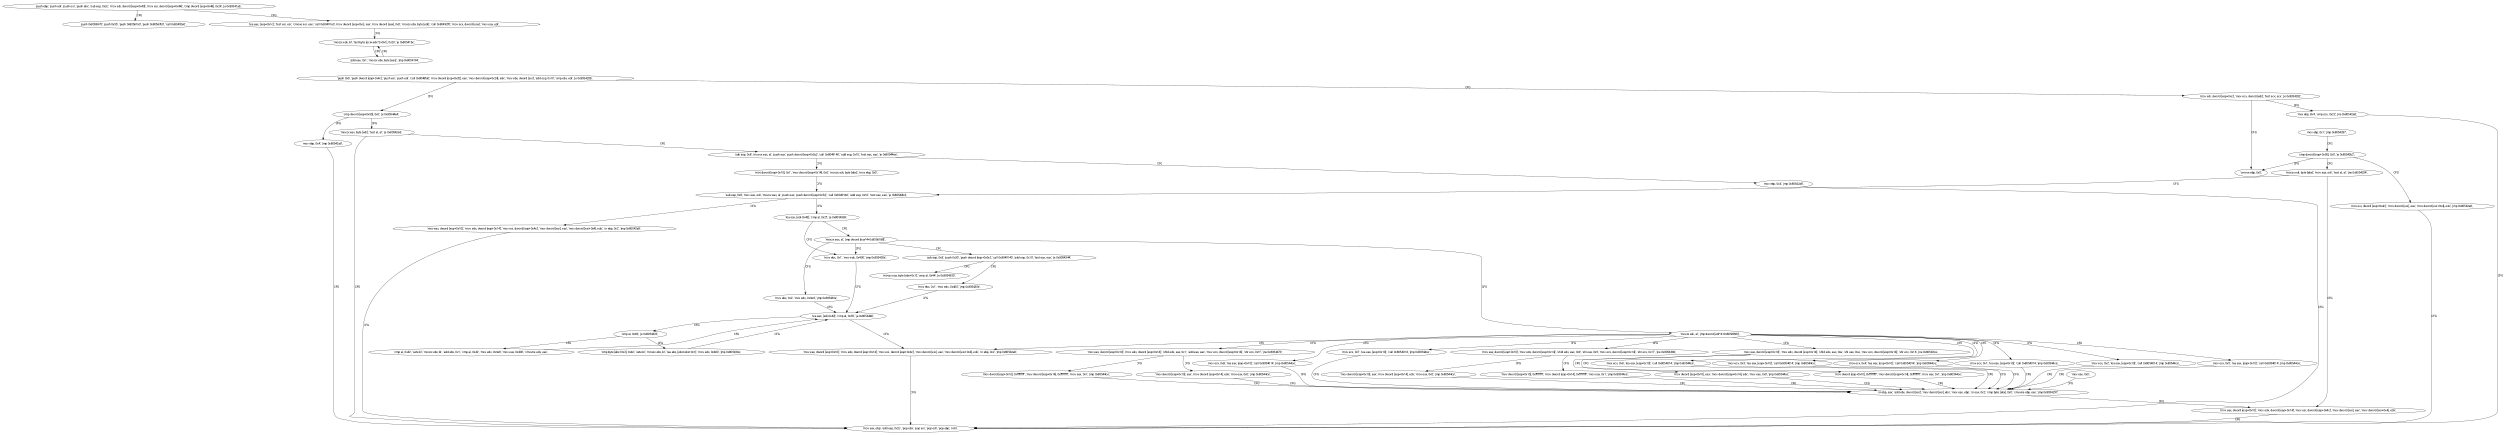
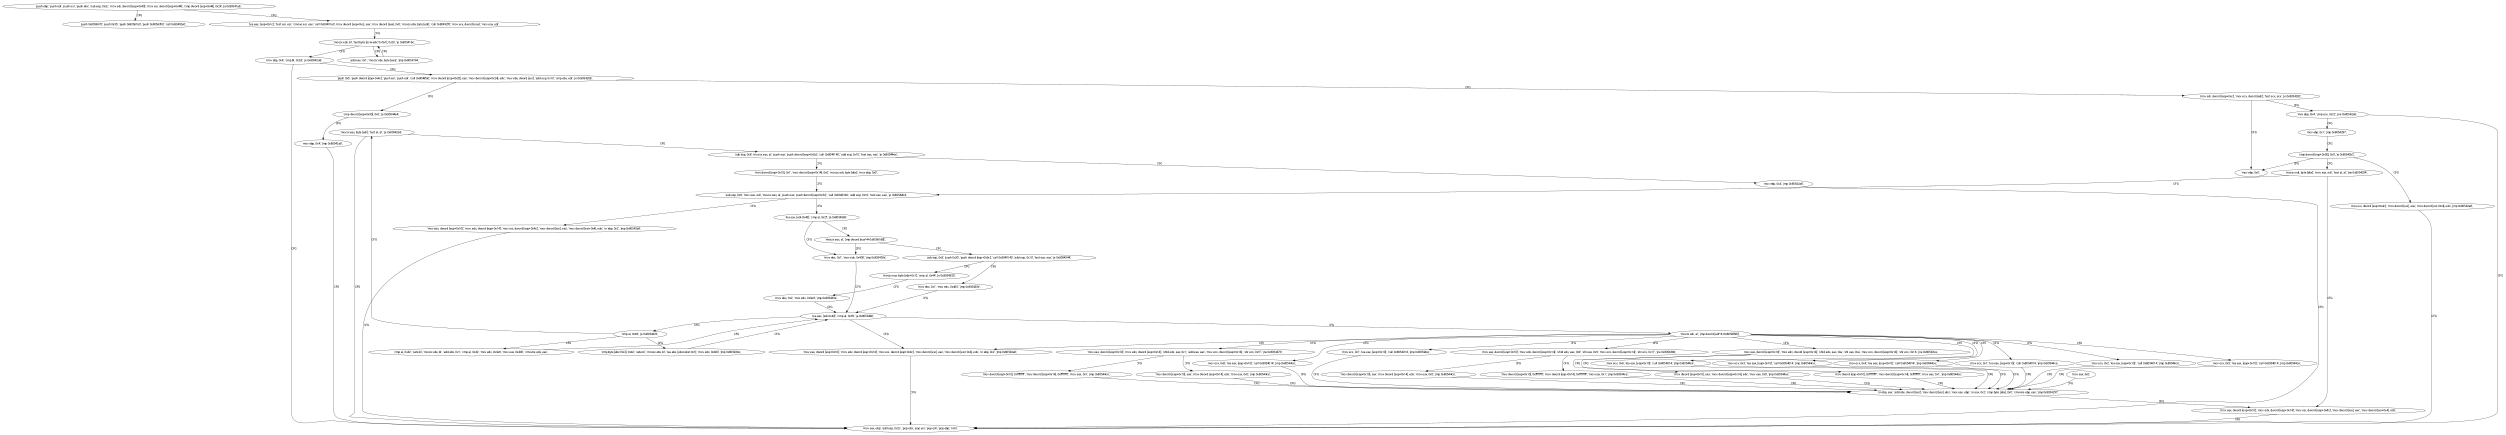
node "'mov ebp, 0x4', 'cmp bl, 0x2d', 'je 0x80542a8',": added
edge "'cmp dword [esp+0x50], 0x0', 'je 0x80544e4'," -> "'movzx eax, byte [edi]', 'test al, al', 'je 0x80542a8',": now "'cmp al, 0x69', 'je 0x8054323'," -> "'movzx eax, byte [edi]', 'test al, al', 'je 0x80542a8',"
edge "'mov ebp, 8x4', 'cmp ecx, 0x22', 'jne 0x80542a8'," -> "'mov ebp, 0x1', 'jmp 0x8054287',": added, label "CFG"
node "'cmove ebp, 0x0',": label "'cmove ebp, 0x0'," -> "'mov ebp, 0x0',"
edge "'movzx eax, al', 'jmp dword [eax*4+0x80567d8]'," -> "'movzx edi, al', 'jmp dword [edi*4+0x8056898]',": now "'lea eax, [edi-0x42]', 'cmp al, 0x35', 'ja 0x80544b0'," -> "'movzx edi, al', 'jmp dword [edi*4+0x8056898]',"
edge "'movzx eax, al', 'jmp dword [eax*4+0x80567d8]'," -> "'mov ebx, 0x2', 'mov edx, 0x3e8', 'jmp 0x805430e',": now "'movzx eax, byte [ebx+0x1]', 'cmp al, 0x44', 'je 0x8054350'," -> "'mov ebx, 0x2', 'mov edx, 0x3e8', 'jmp 0x805430e',"
node "'mov eax, 0x0',": label "'mov eax, 0x0'," -> "'mov eax, 3x0',"
